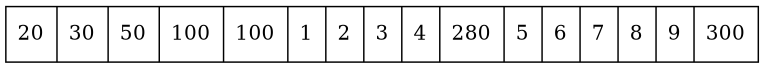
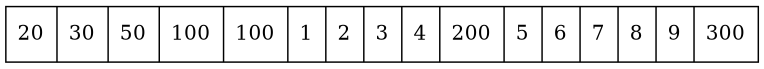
node "20": text "280" -> "200"
